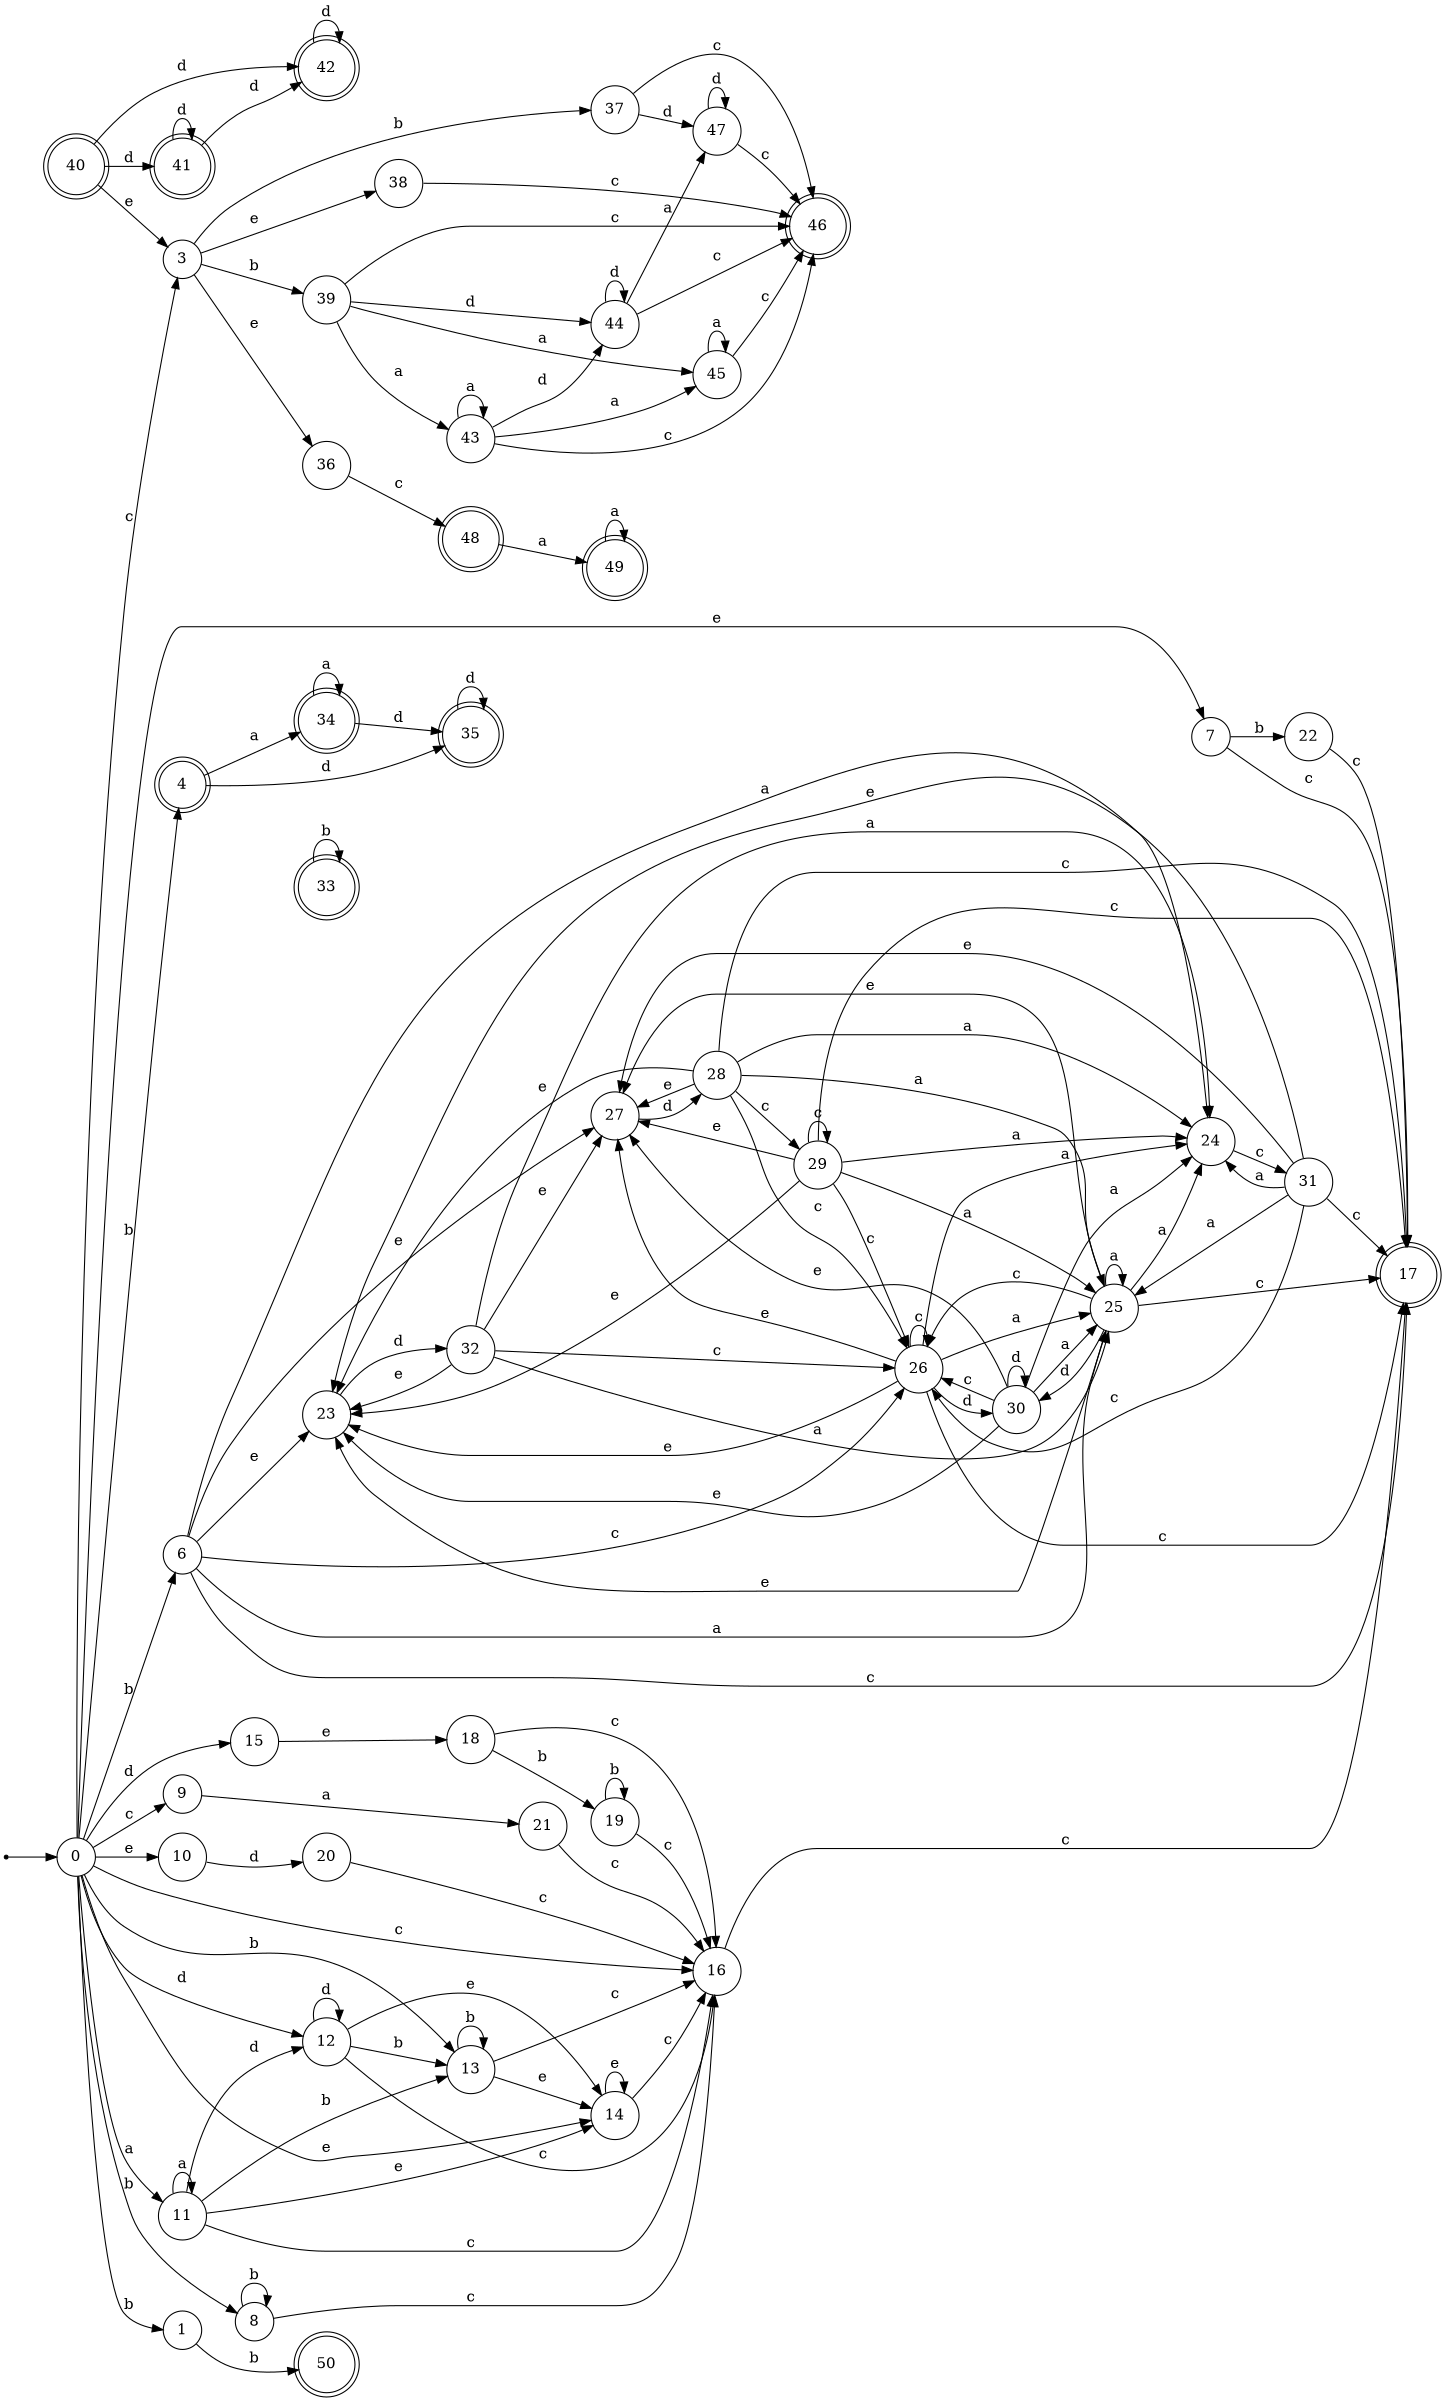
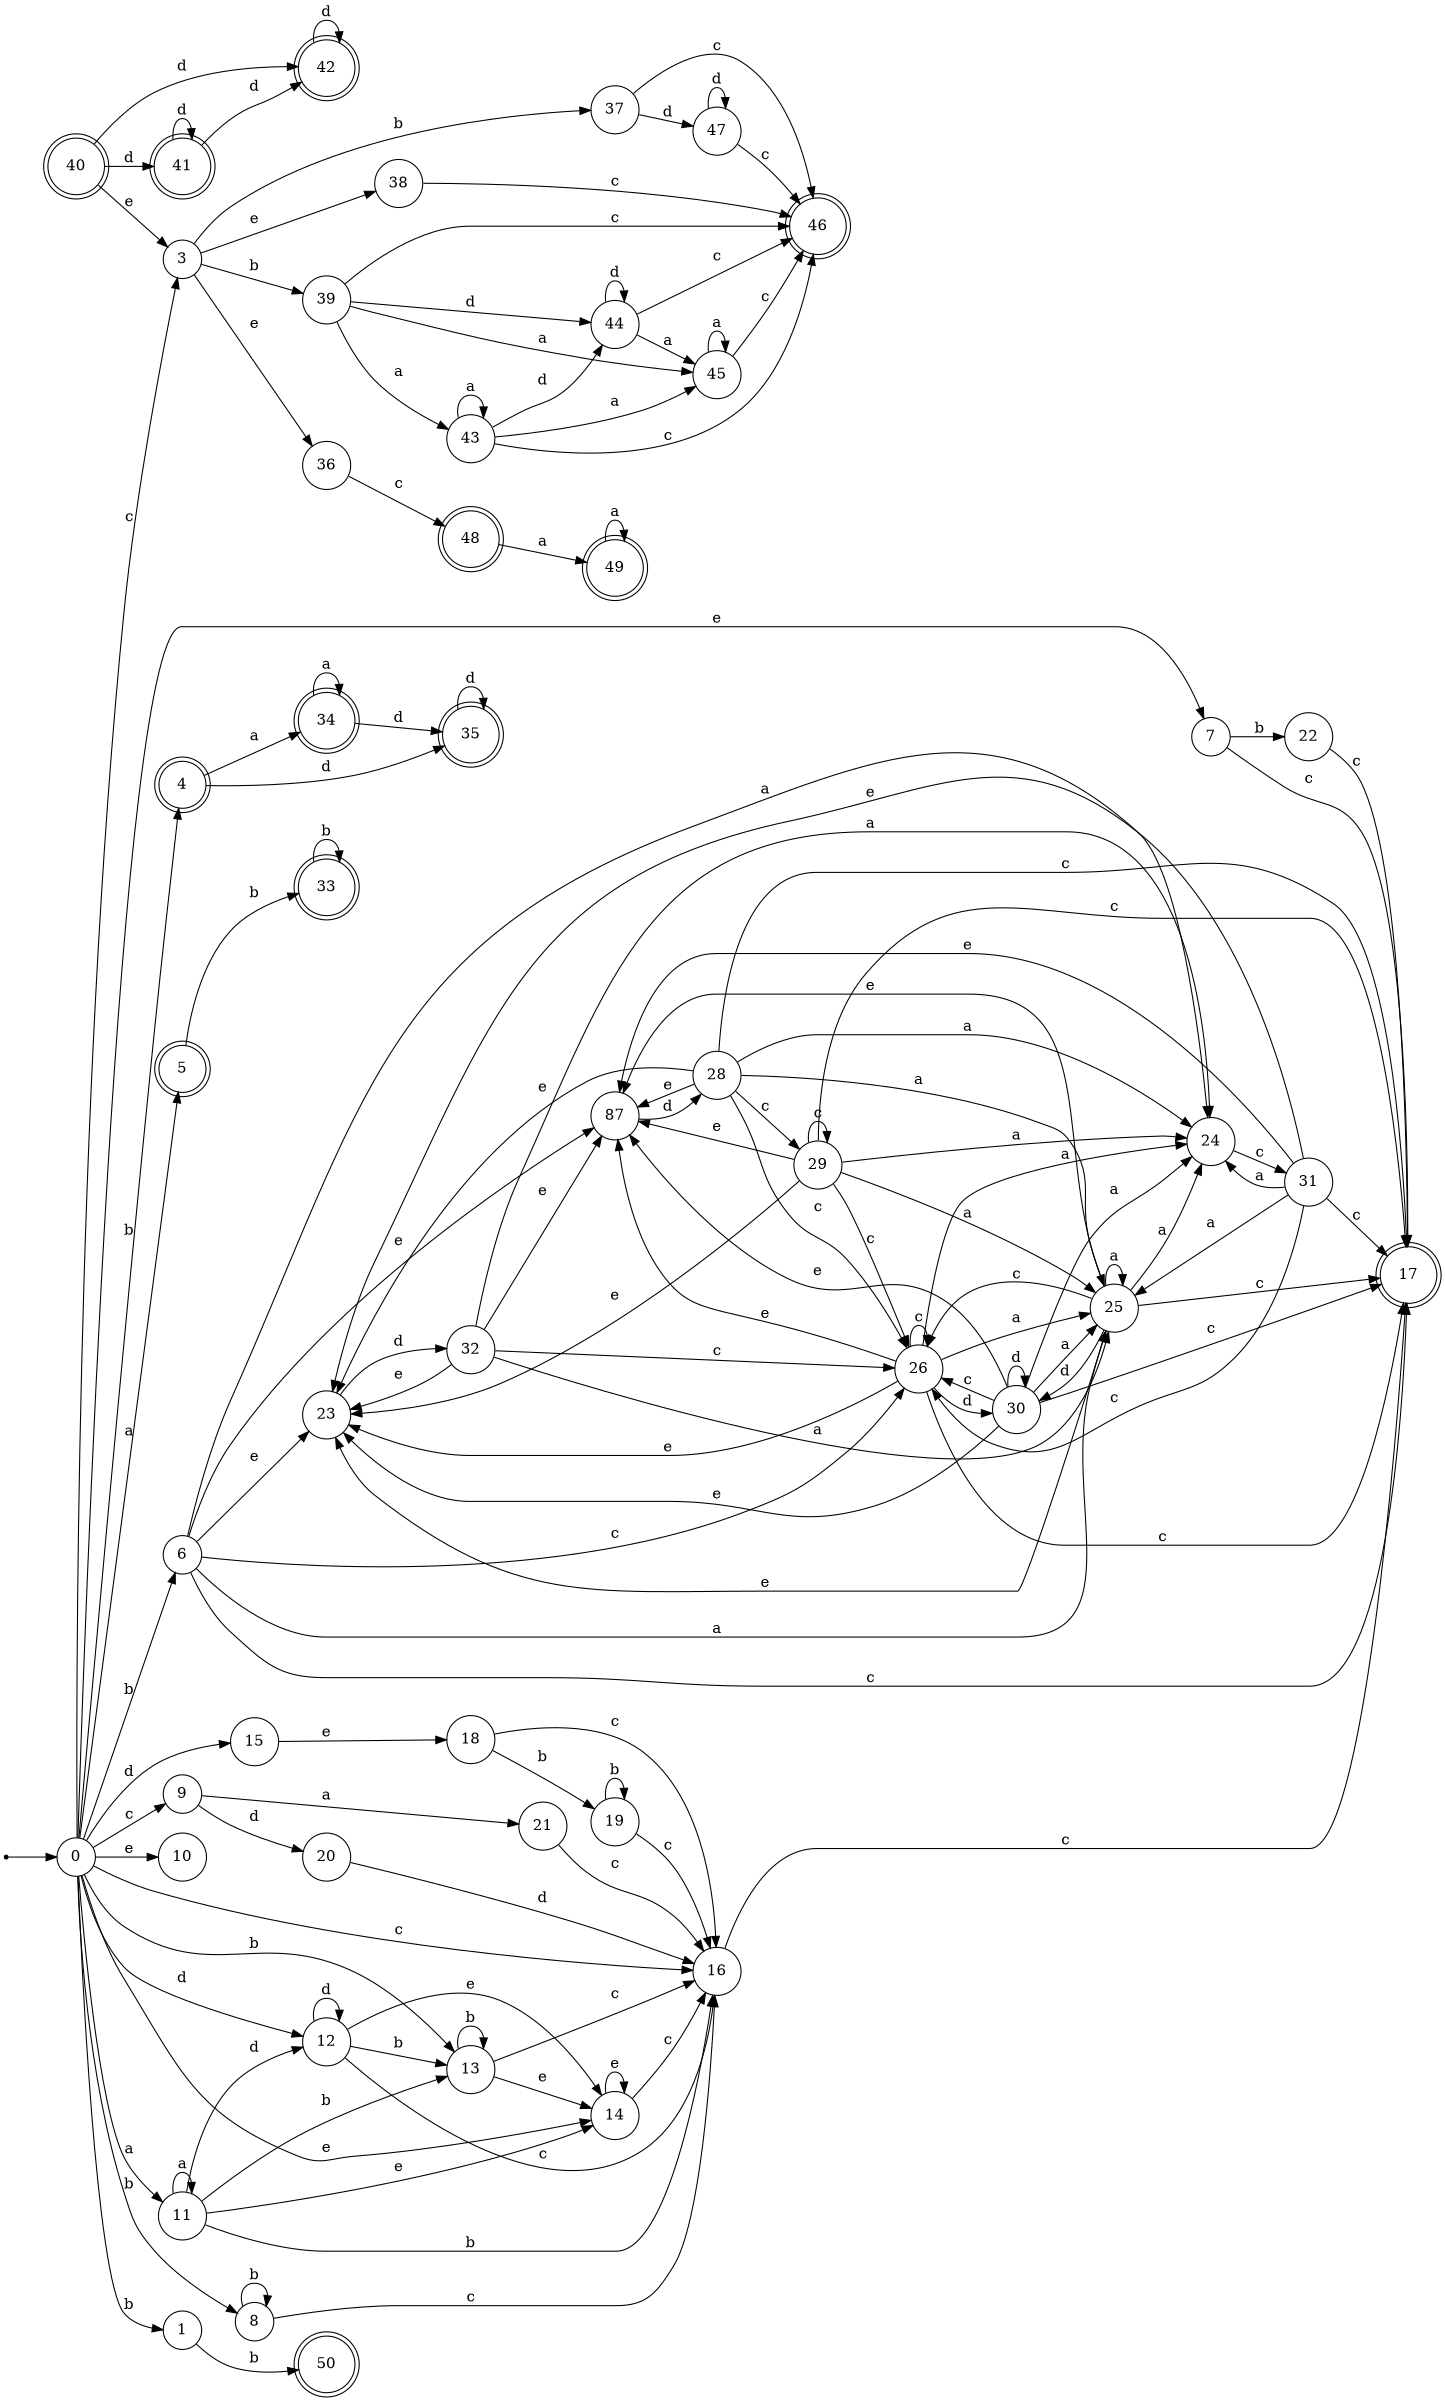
edge "44" -> "47": now "44" -> "45"
node "5": added
node "27": label "27" -> "87"
edge "30" -> "17": added, label "c"
edge "10" -> "20": now "9" -> "20"
edge "20" -> "16": label "c" -> "d"
edge "11" -> "16": label "c" -> "b"
